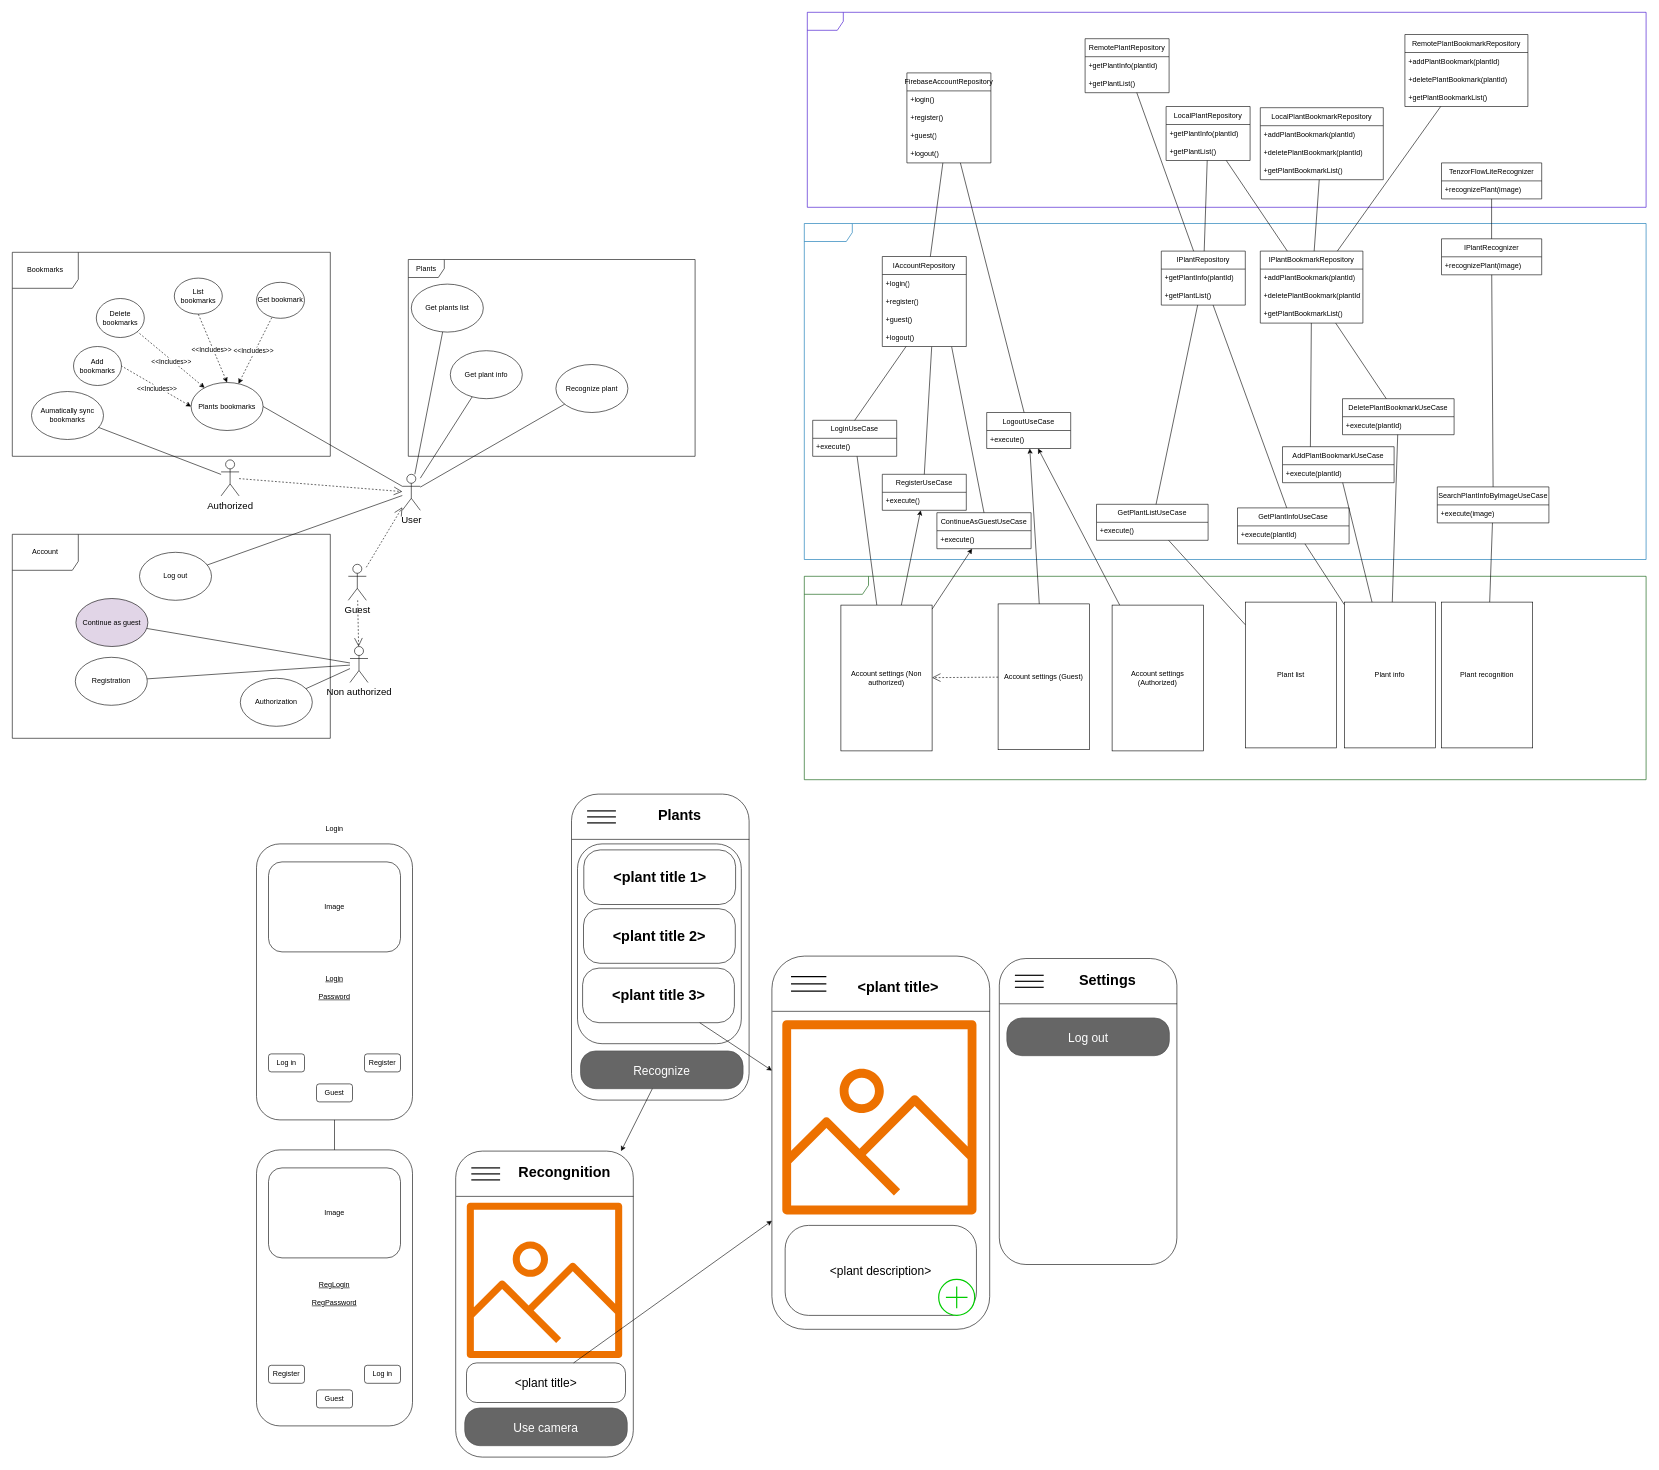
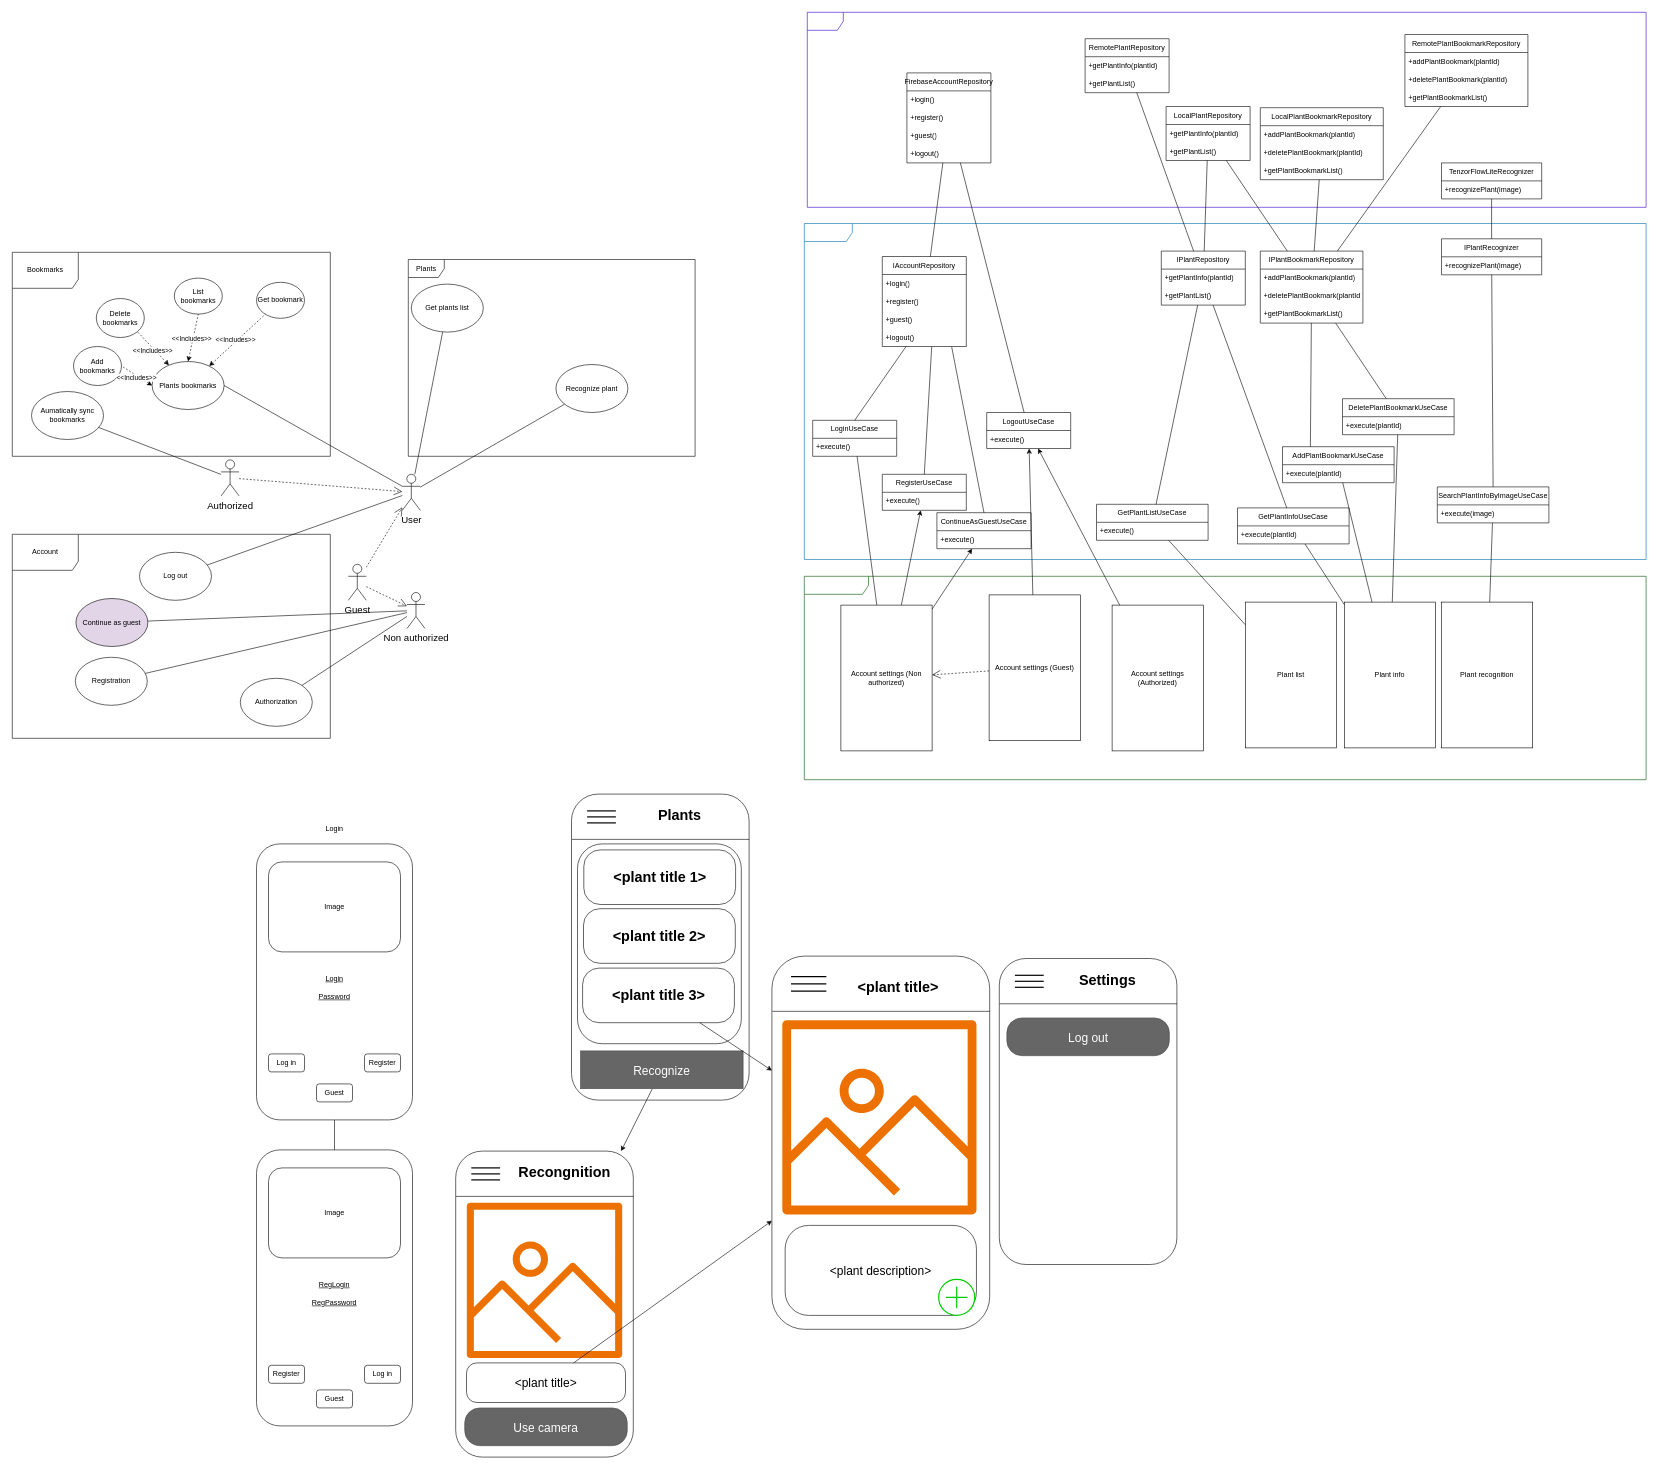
node "Get plant info": removed
node "Plants bookmarks": moved (227, 407) -> (188, 386)
edge "Get plant info" -- "User": removed
node "Non authorized": moved (359, 665) -> (416, 611)
node "Account settings (Guest)": moved (1044, 677) -> (1035, 668)
node "Recognize": shape rounded rectangle -> rectangle
